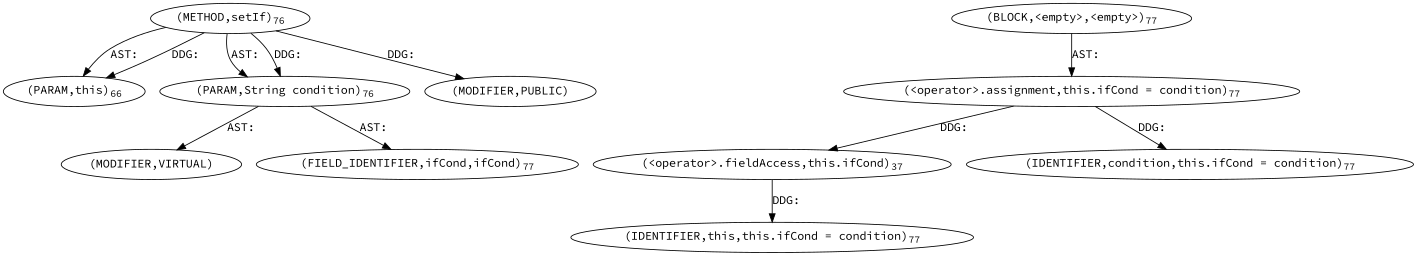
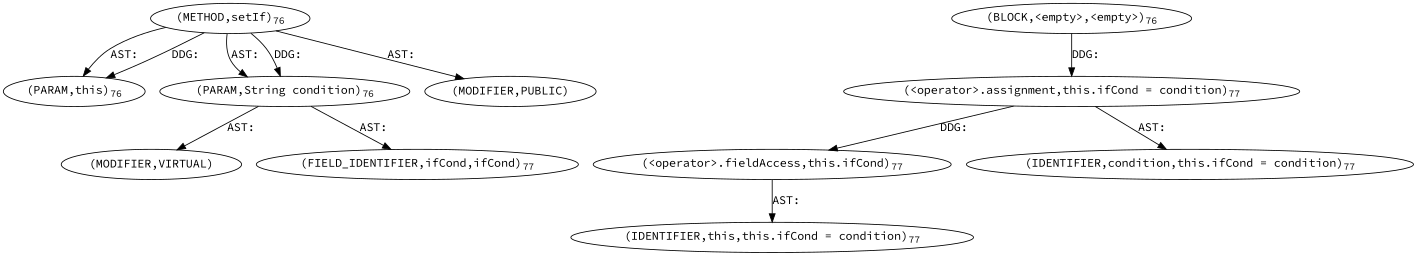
node "(BLOCK,<empty>,<empty>)": text "77" -> "76"
edge "(METHOD,setIf)" -> "(MODIFIER,PUBLIC)": label "DDG: " -> "AST: "
edge "(BLOCK,<empty>,<empty>)" -> "(<operator>.assignment,this.ifCond = condition)": label "AST: " -> "DDG: "
node "(PARAM,this)": text "66" -> "76"
edge "(<operator>.assignment,this.ifCond = condition)" -> "(IDENTIFIER,condition,this.ifCond = condition)": label "DDG: " -> "AST: "
node "(<operator>.fieldAccess,this.ifCond)": text "37" -> "77"
edge "(<operator>.fieldAccess,this.ifCond)" -> "(IDENTIFIER,this,this.ifCond = condition)": label "DDG: " -> "AST: "
